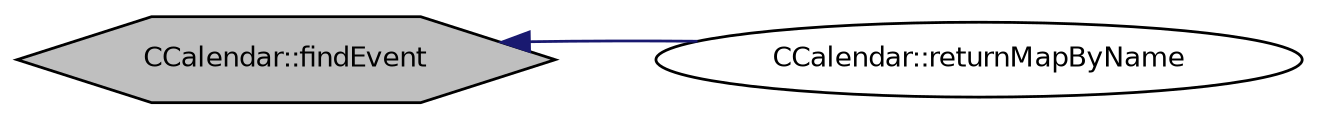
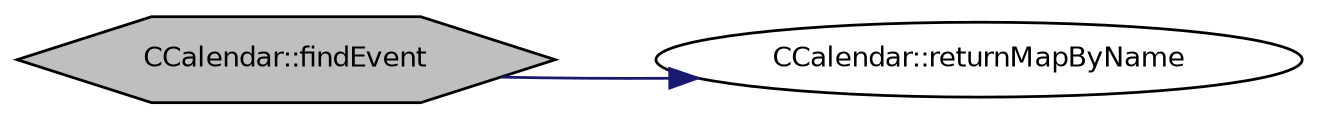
edge "CCalendar::returnMapByName" -> "CCalendar::findEvent": reversed
